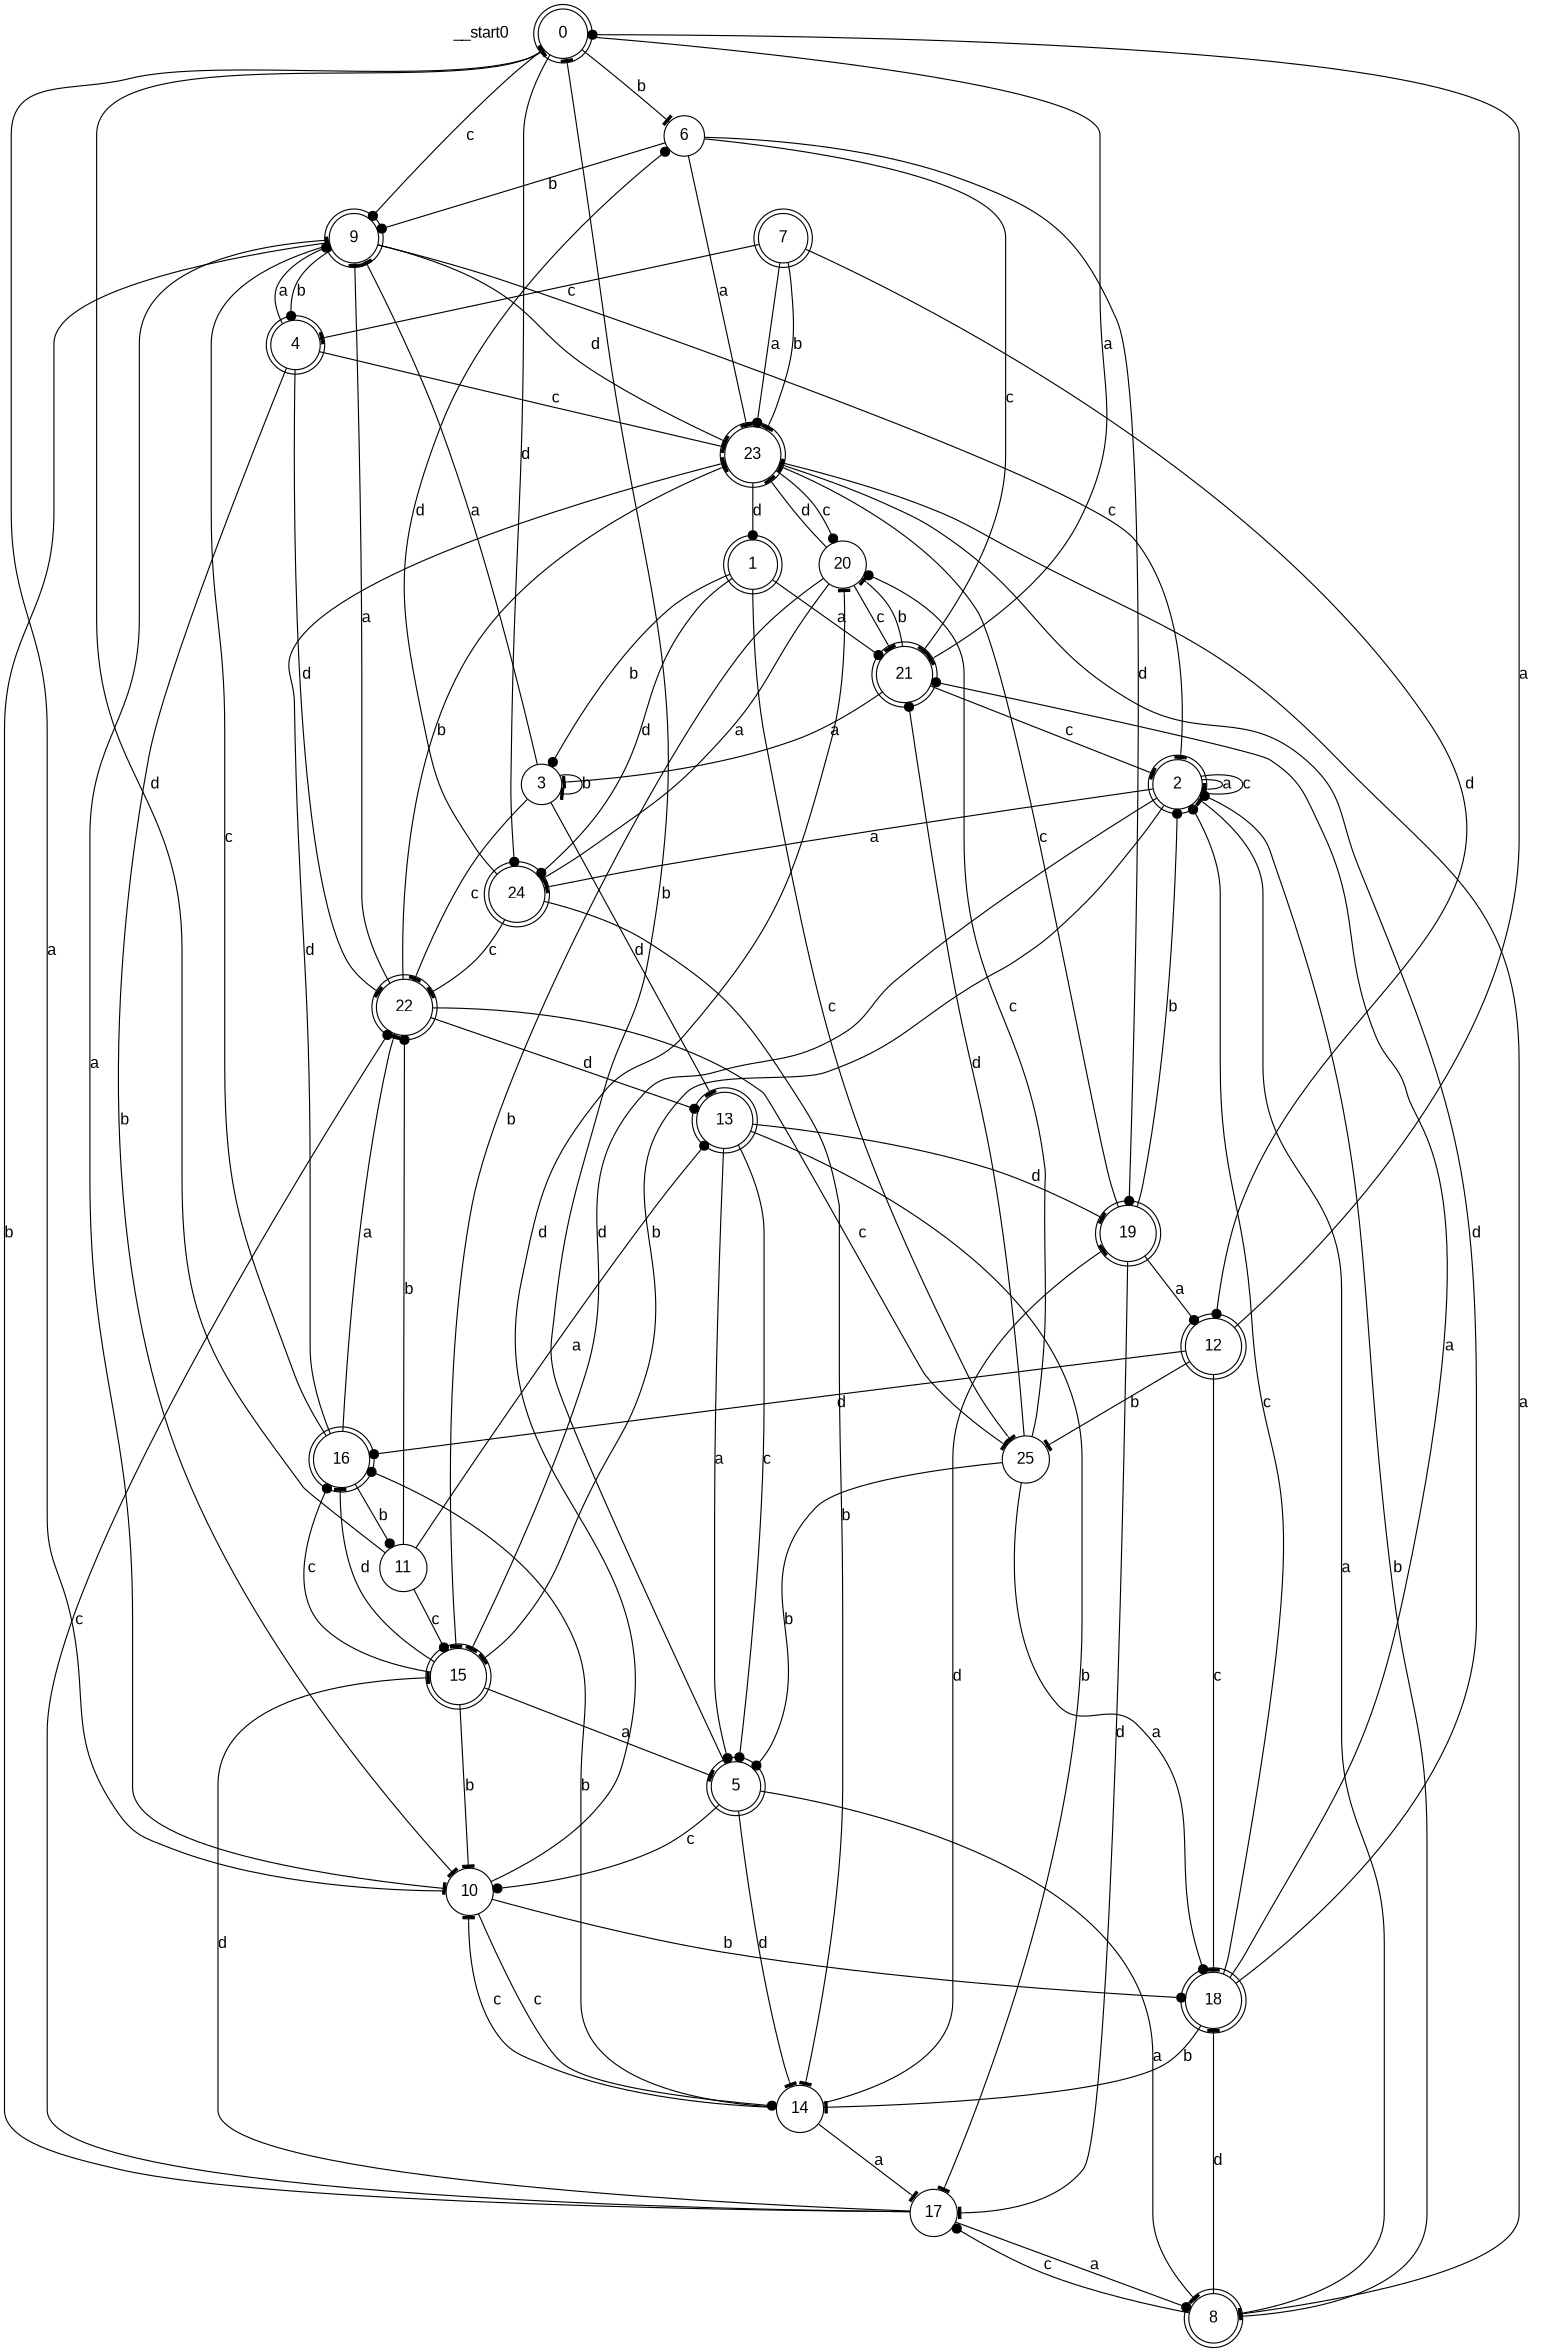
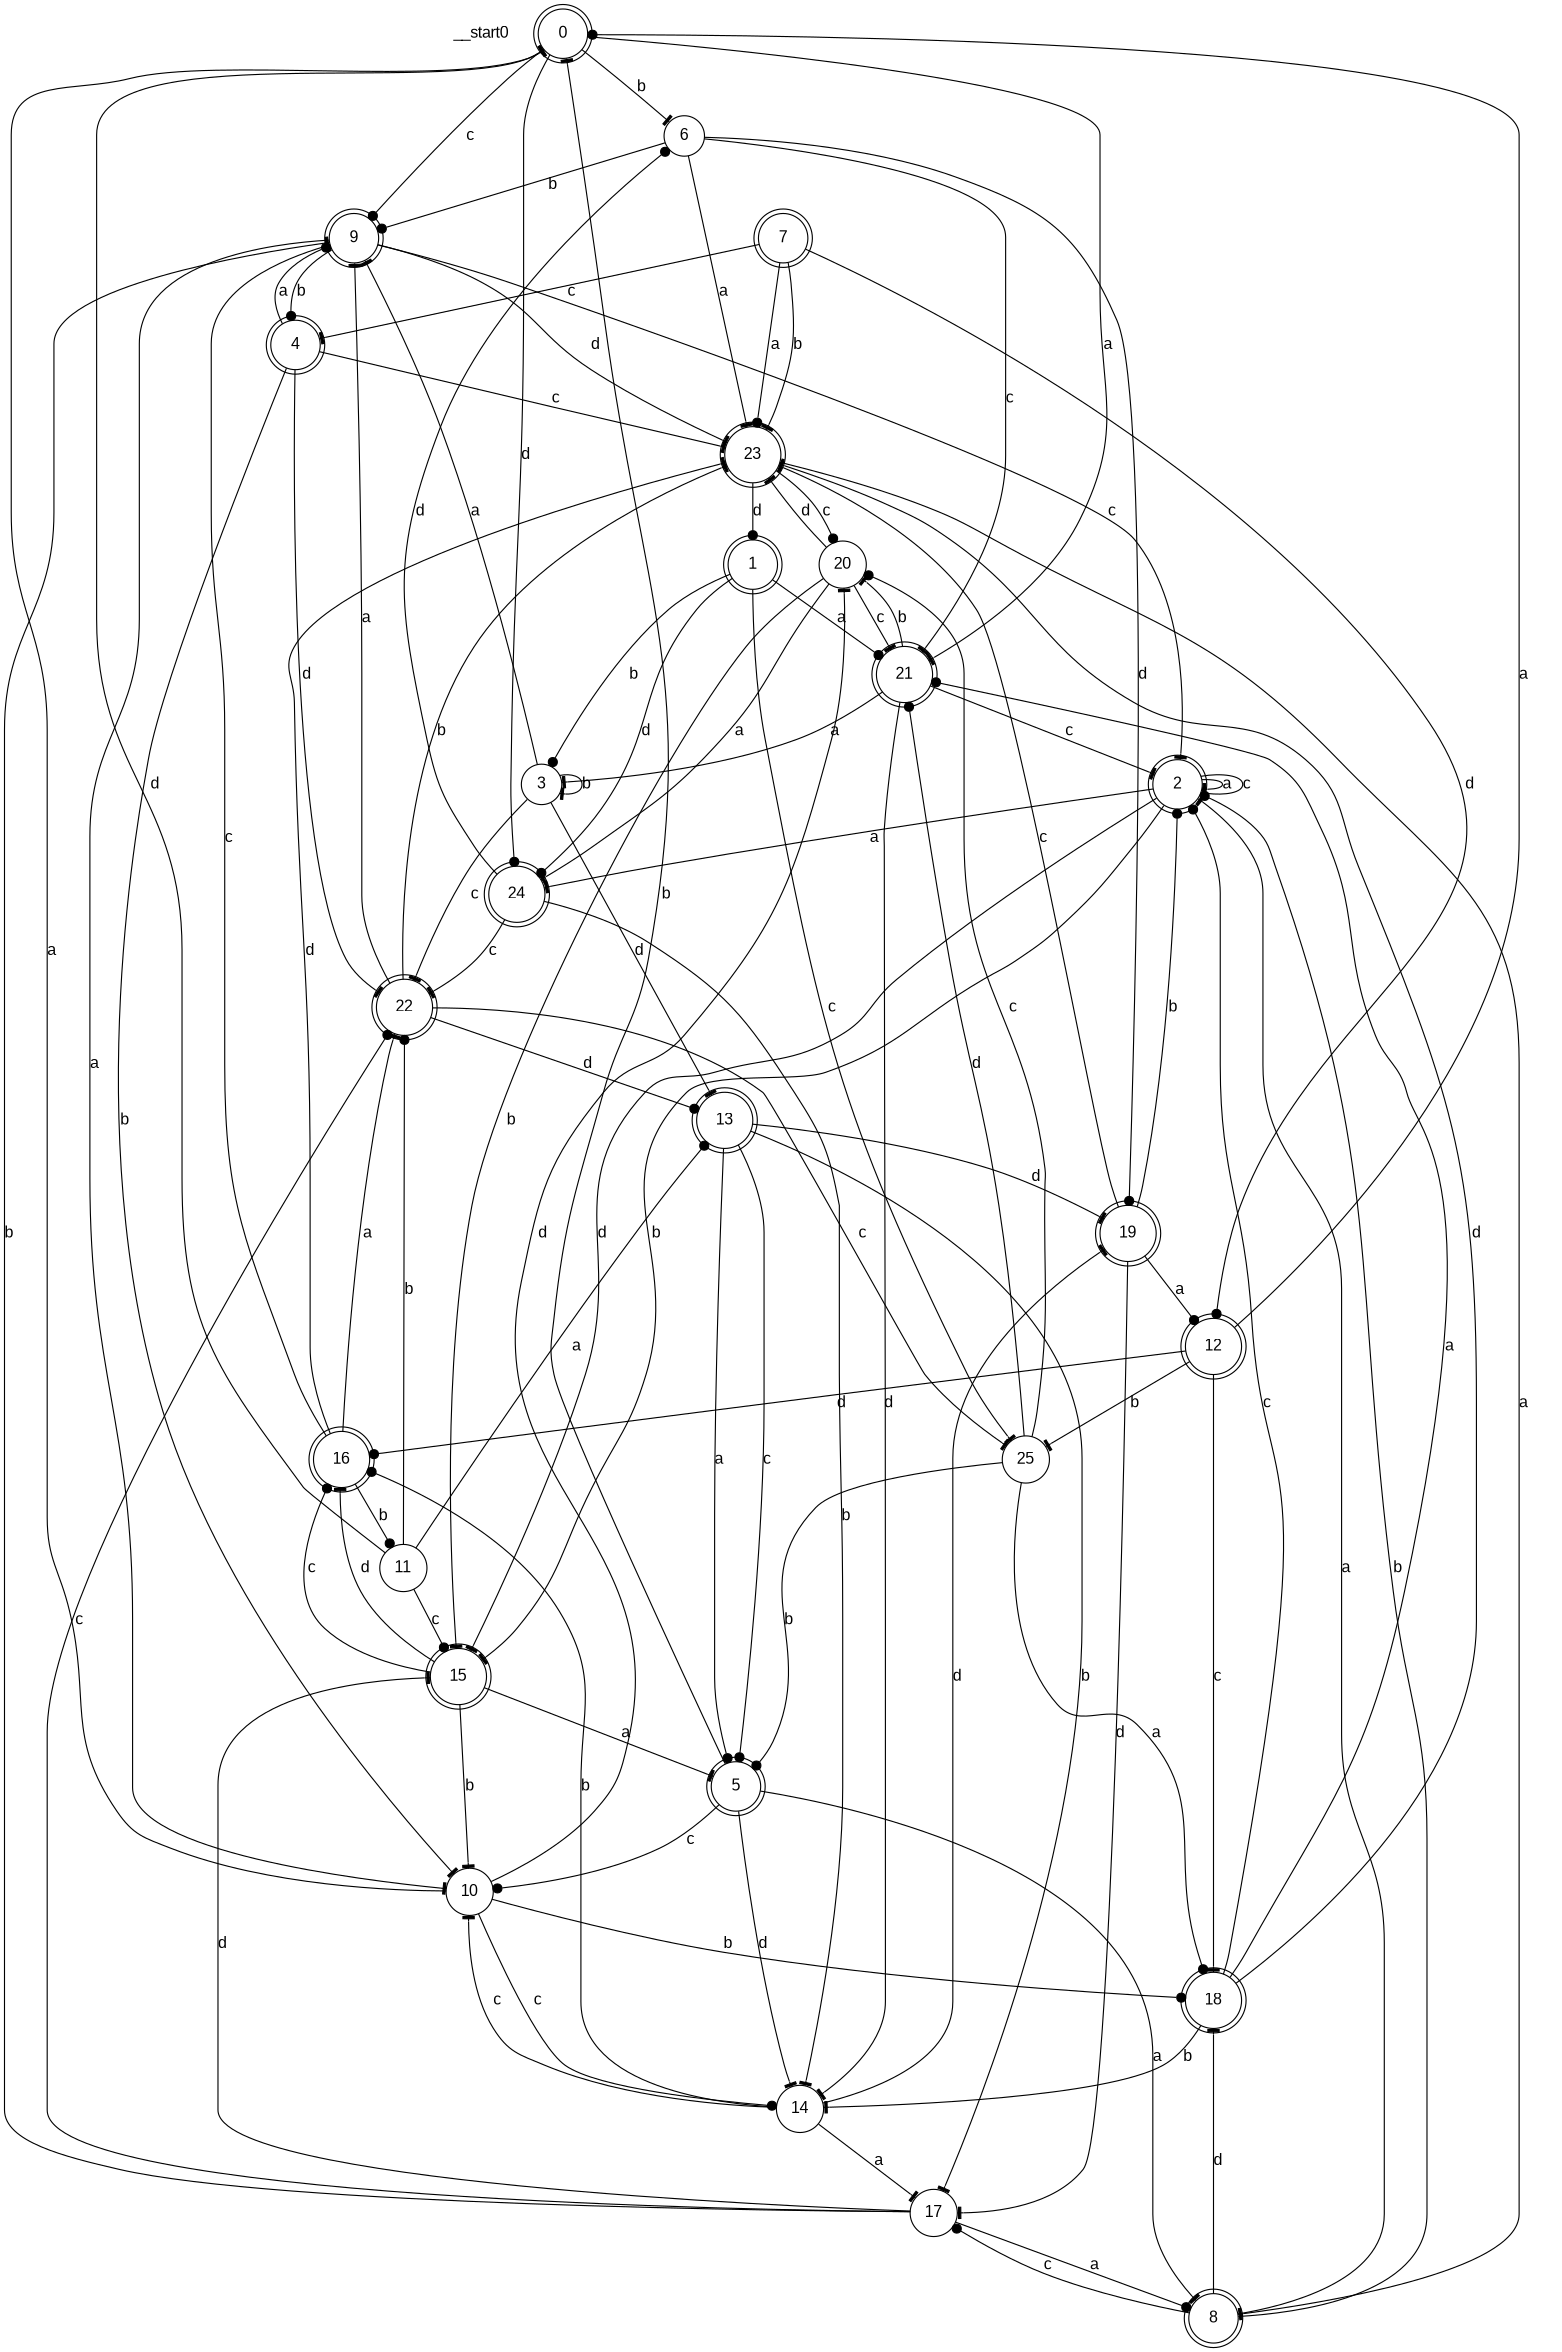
edge "21" -> "14": added, label "d"
